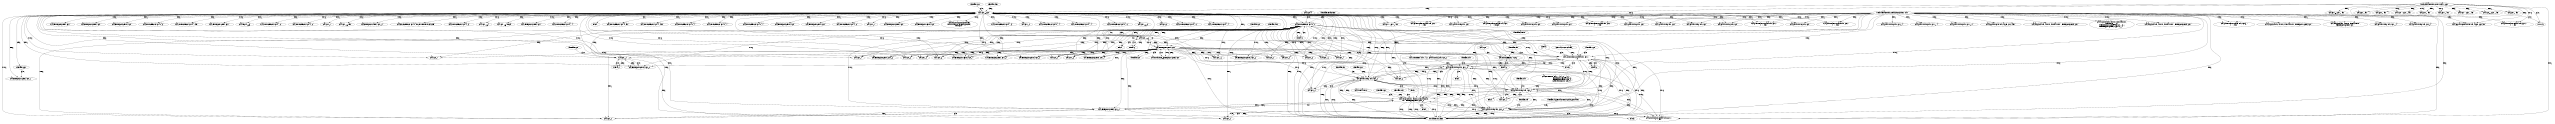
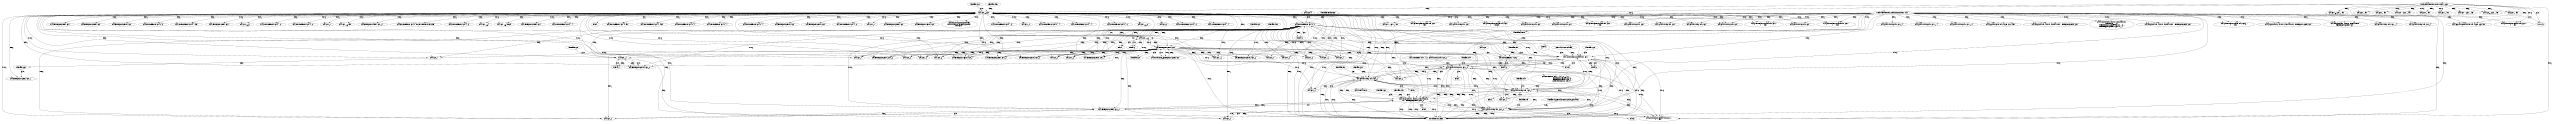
edge "(Call,tptr = pptr)" -> "(Identifier,pptr)": now "(Call,tptr+7)" -> "(Identifier,pptr)"
node "(Call,length +=5)": label "(Call,length +=5)" -> "(Call,tptr +=5)"
edge "(Call,ND_TCHECK2(tptr[0], 2))" -> "(Call,EXTRACT_32BITS(tptr+4))": now "(Call,tptr +=8)" -> "(Call,EXTRACT_32BITS(tptr+4))"
edge "(MethodParameterIn,netdissect_options *ndo)" -> "(MethodReturn,RET)": now "(MethodParameterIn,netdissect_options *ndo)" -> "(Identifier,astostr)"
